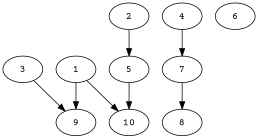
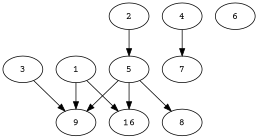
edge "7" -> "8": now "5" -> "8"
edge "5" -> "9": added
node "10": label "10" -> "16"
